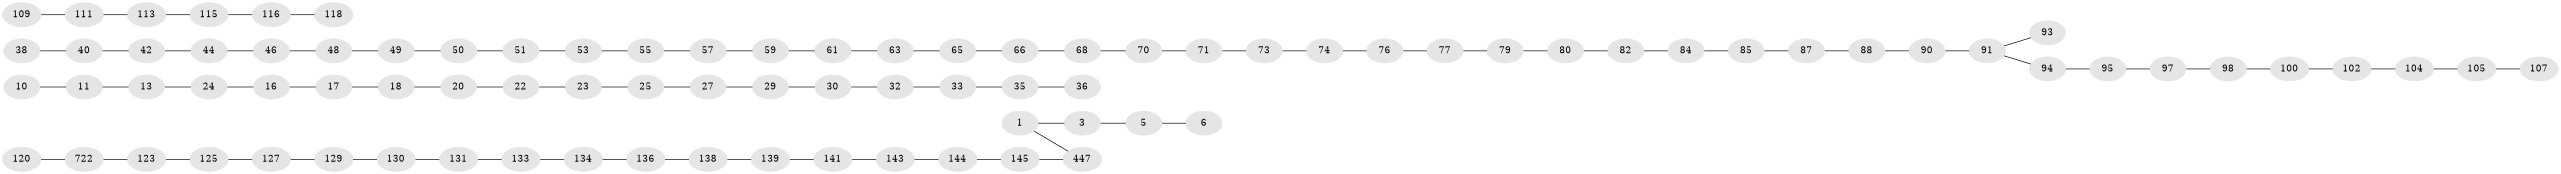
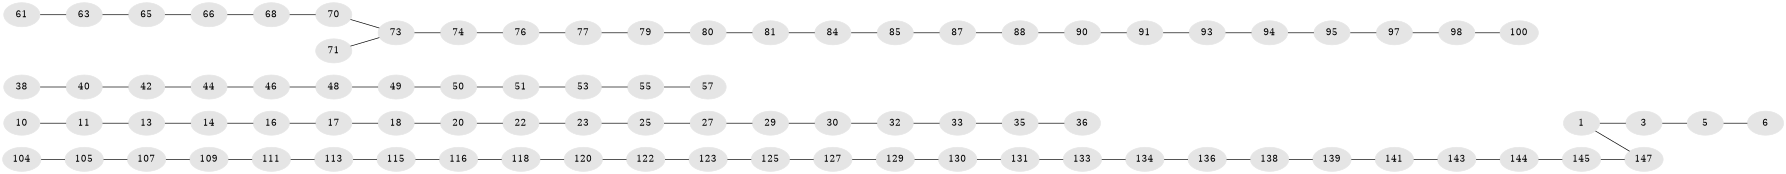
node "59": removed
edge "70" -- "71": now "70" -- "73"
node "82": label "82" -> "81"
edge "91" -- "94": now "93" -- "94"
node "102": removed
node "24": label "24" -> "14"
node "722": label "722" -> "122"
edge "107" -- "109": added
edge "118" -- "120": added
node "447": label "447" -> "147"
